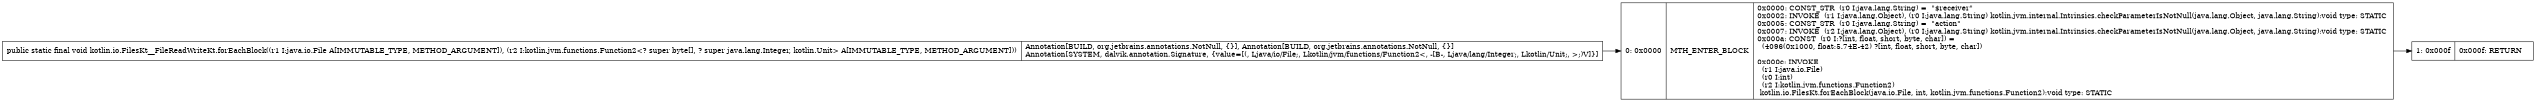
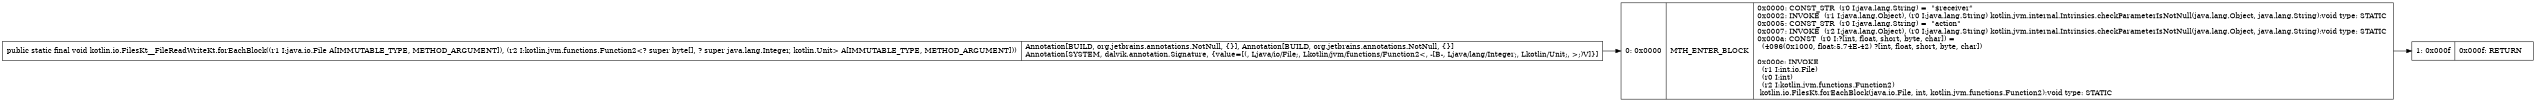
node "0: 0x0000": text "(r1 I:java.io.File)" -> "(r1 I:int.io.File)"
